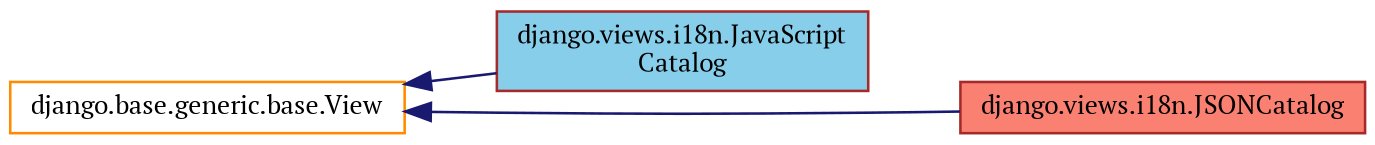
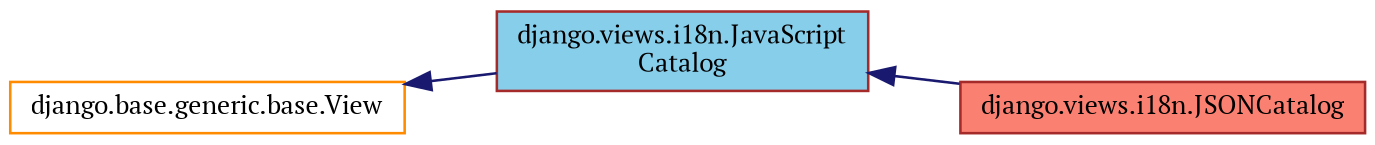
edge "django.views.i18n.JSONCatalog" -> "django.base.generic.base.View": now "django.views.i18n.JSONCatalog" -> "django.views.i18n.JavaScript Catalog"
